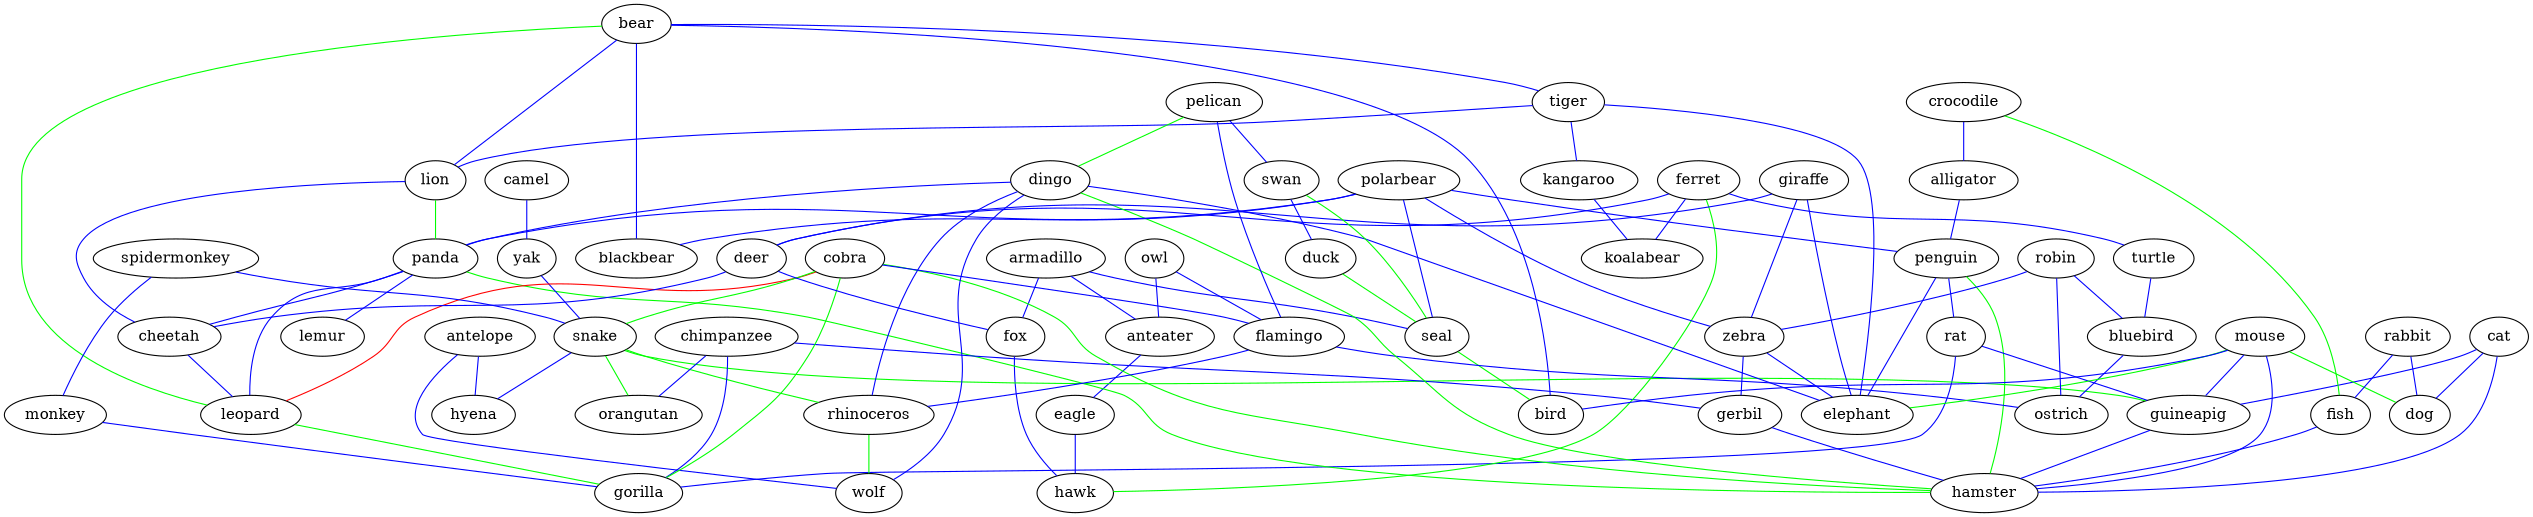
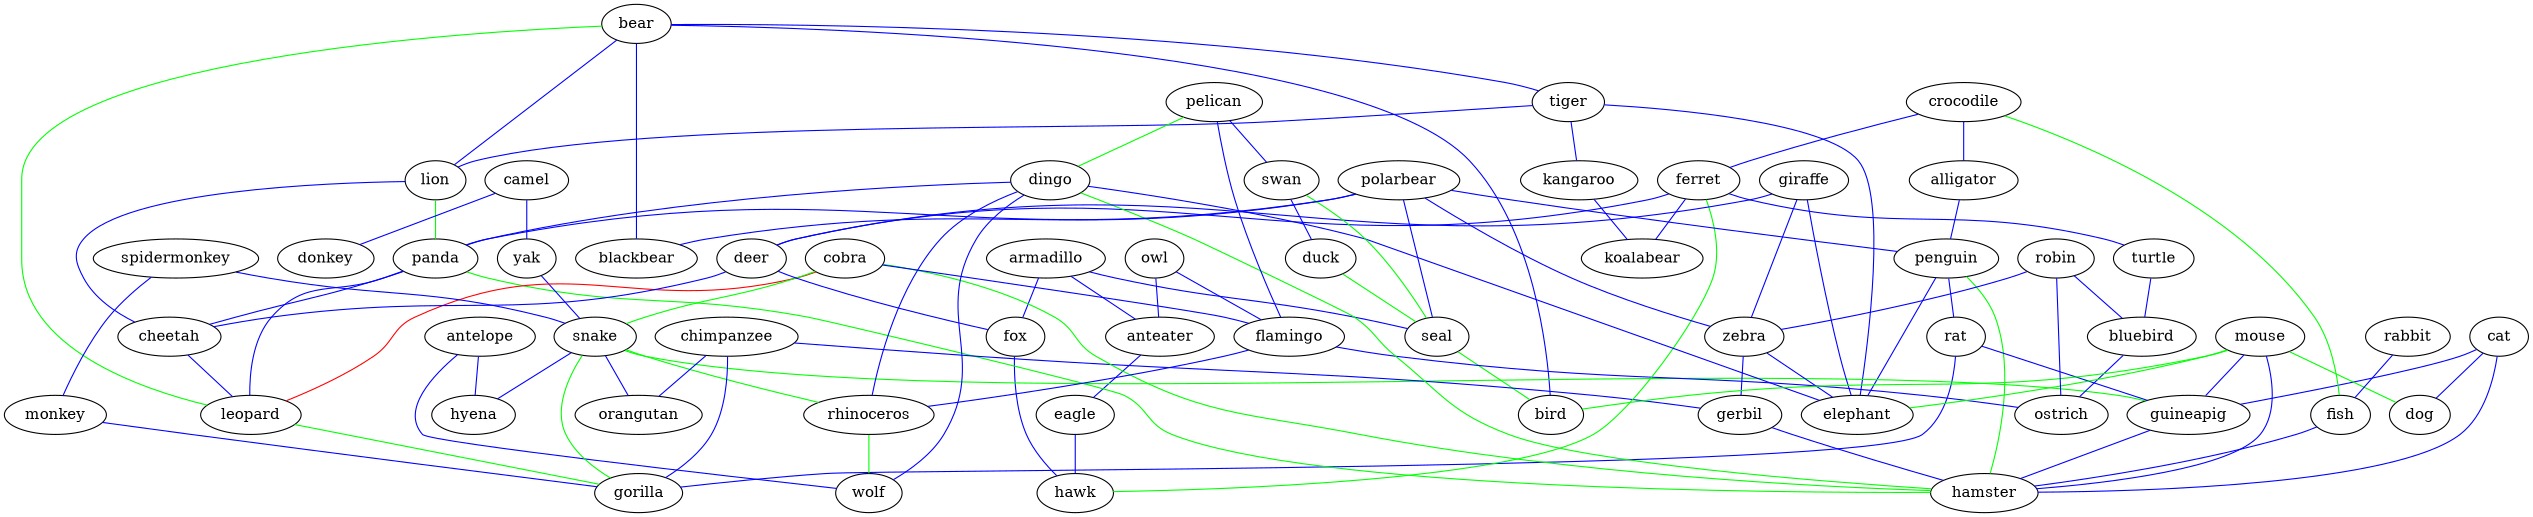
edge "crocodile" -- "ferret": added
node "donkey": added
node "lemur": removed
edge "snake" -- "orangutan": color green -> blue
edge "rabbit" -- "dog": removed
edge "mouse" -- "bird": color blue -> green
edge "cobra" -- "gorilla": now "snake" -- "gorilla"
